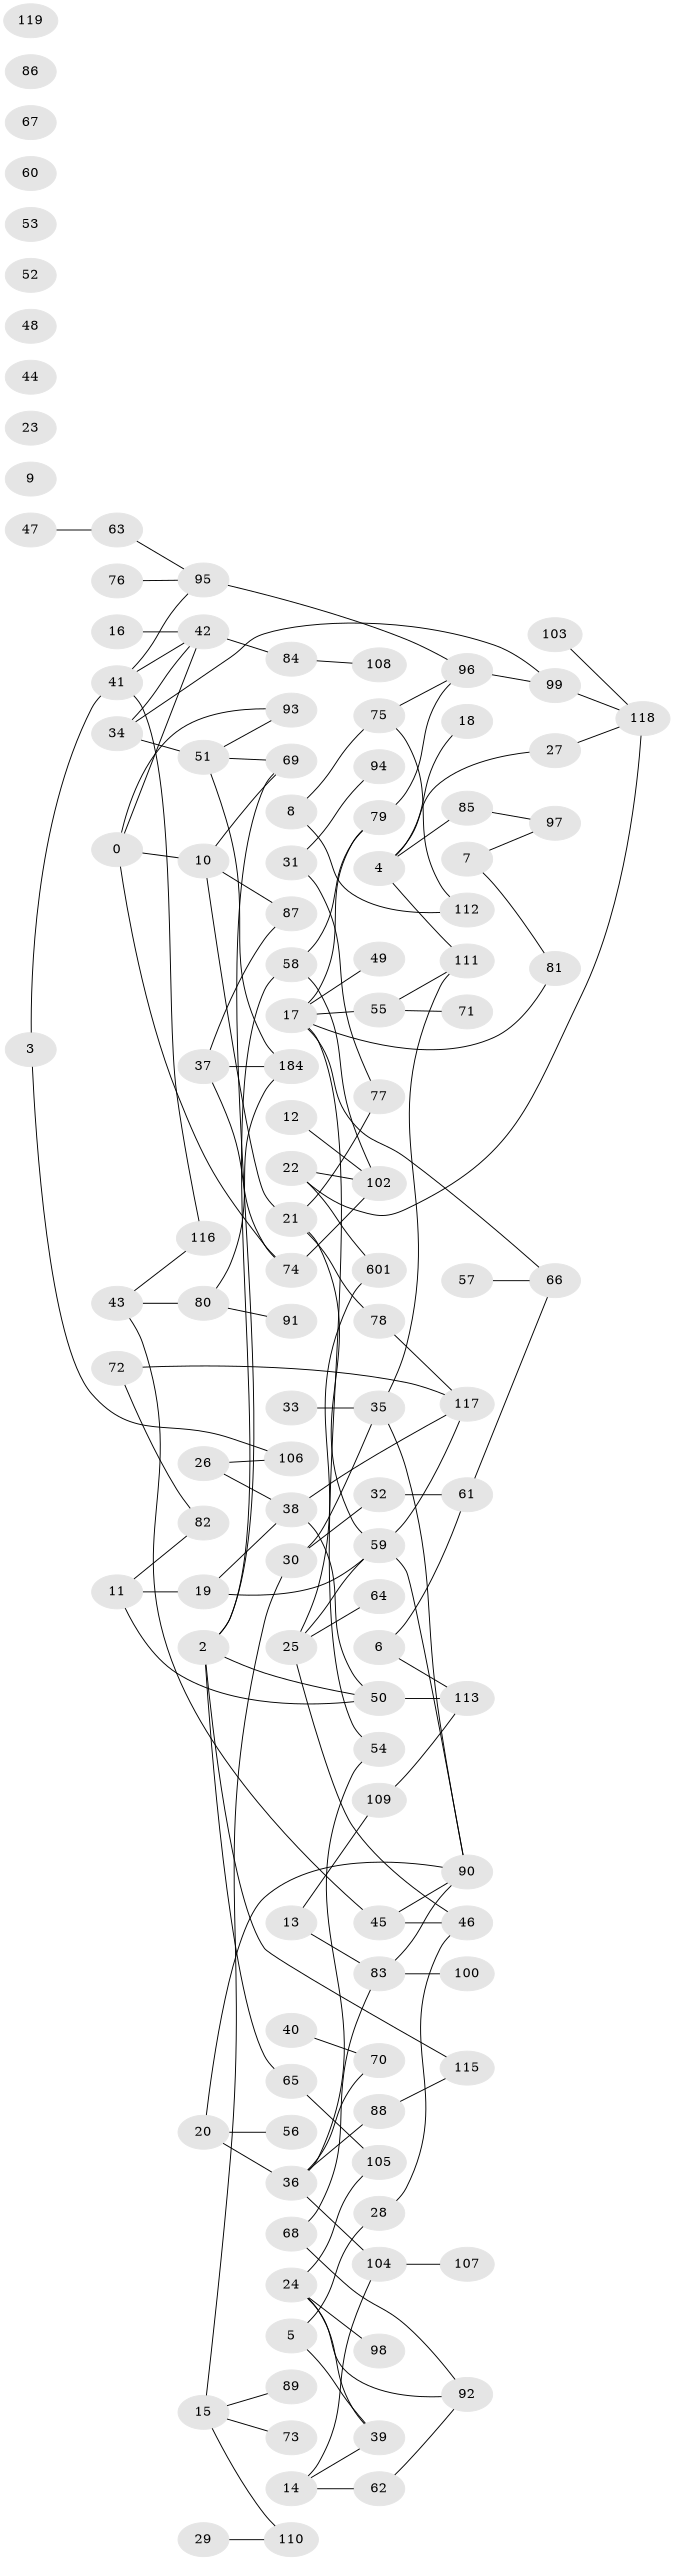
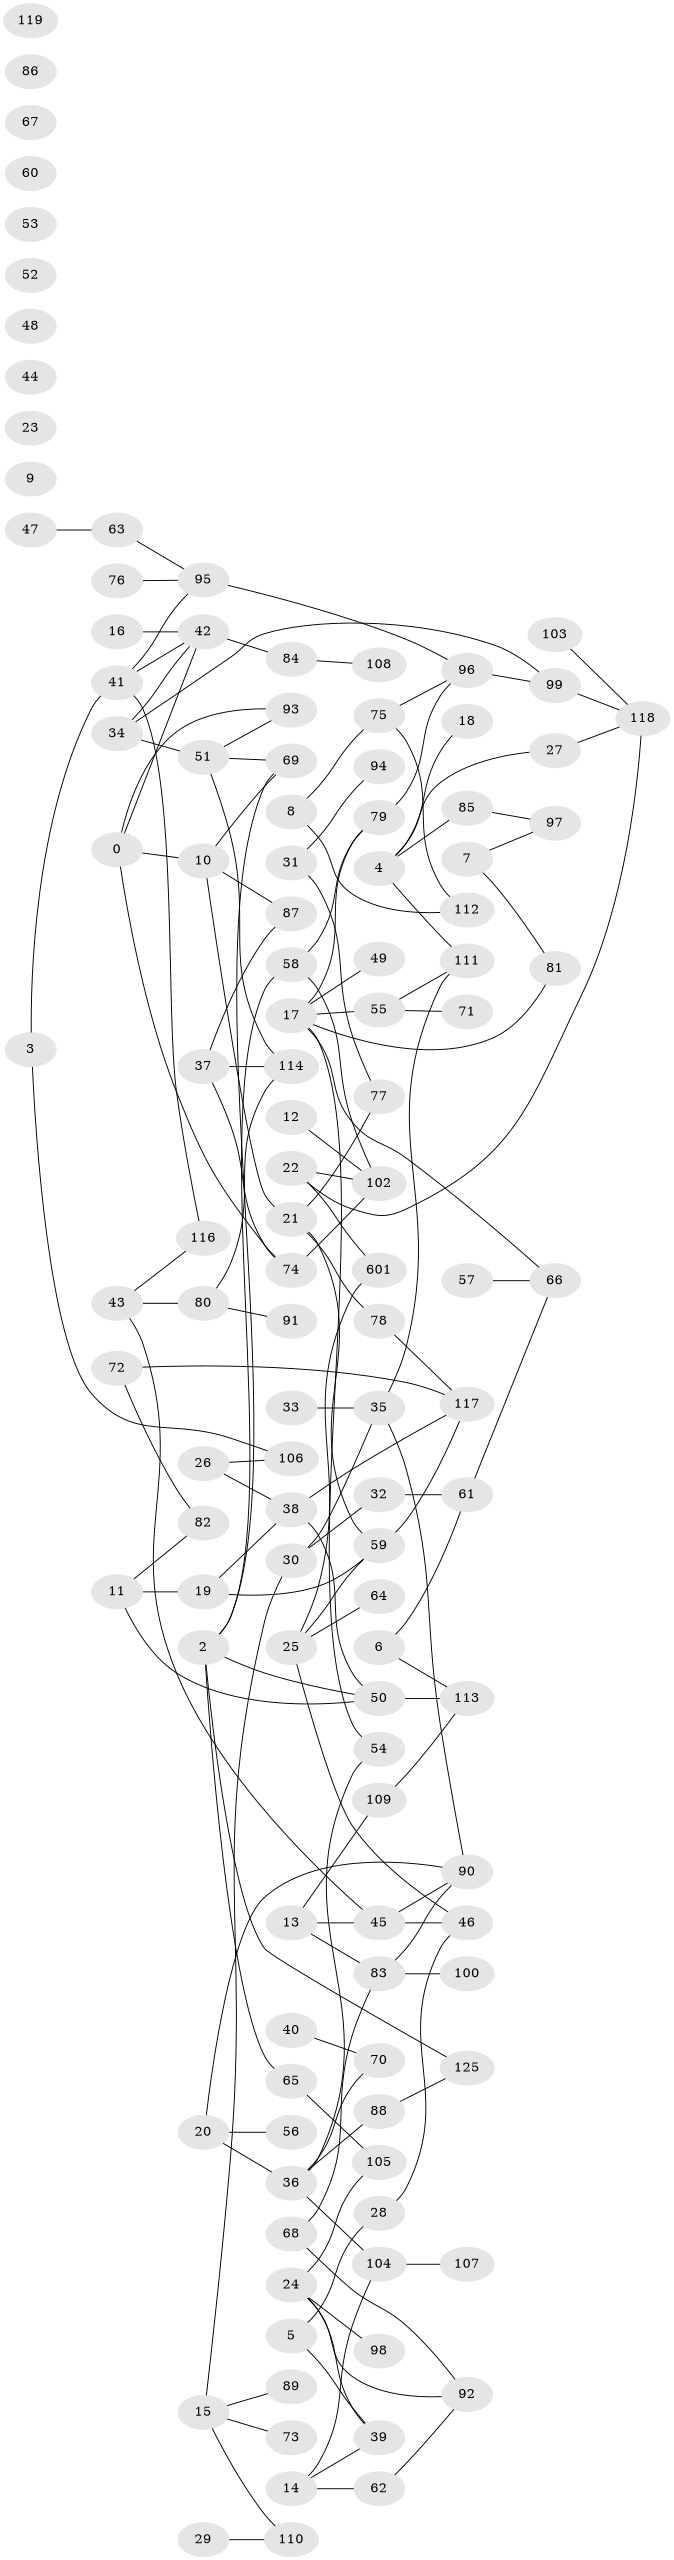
node "184": label "184" -> "114"
edge "59" -- "90": removed
edge "13" -- "45": added
node "115": label "115" -> "125"
